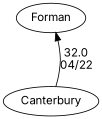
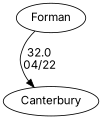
edge "Canterbury" -> "Forman": reversed
